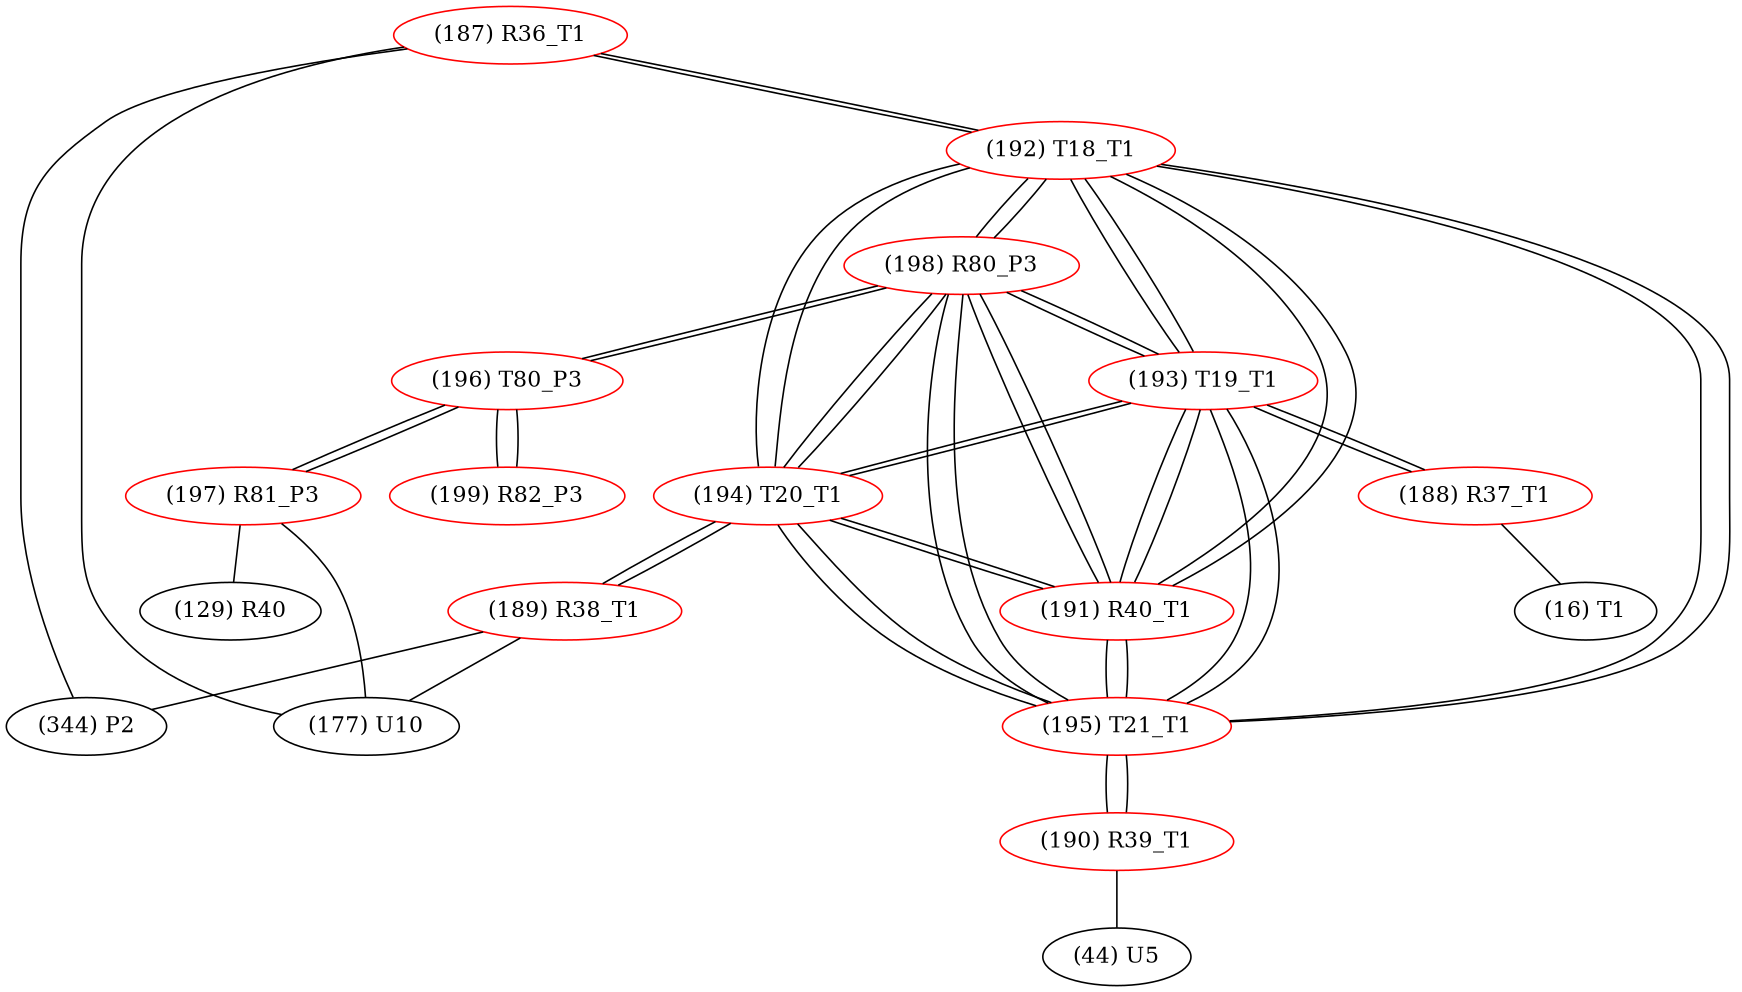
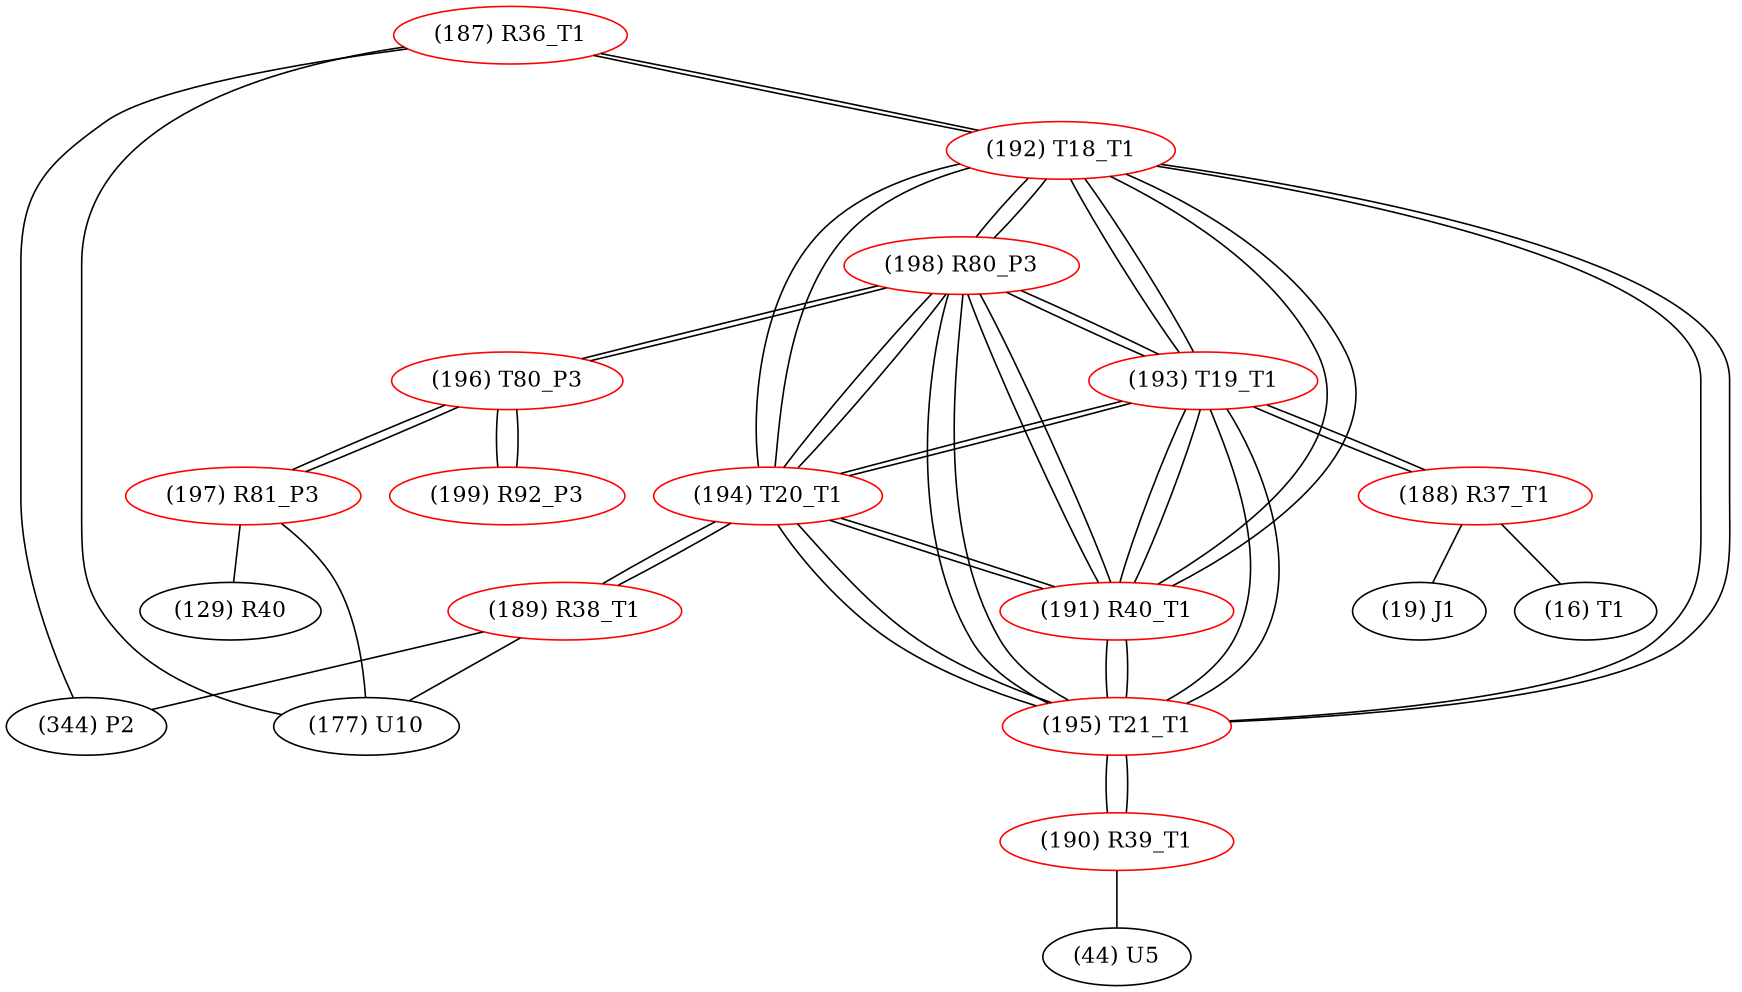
node "(199) R82_P3": label "(199) R82_P3" -> "(199) R92_P3"
node "(19) J1": added
